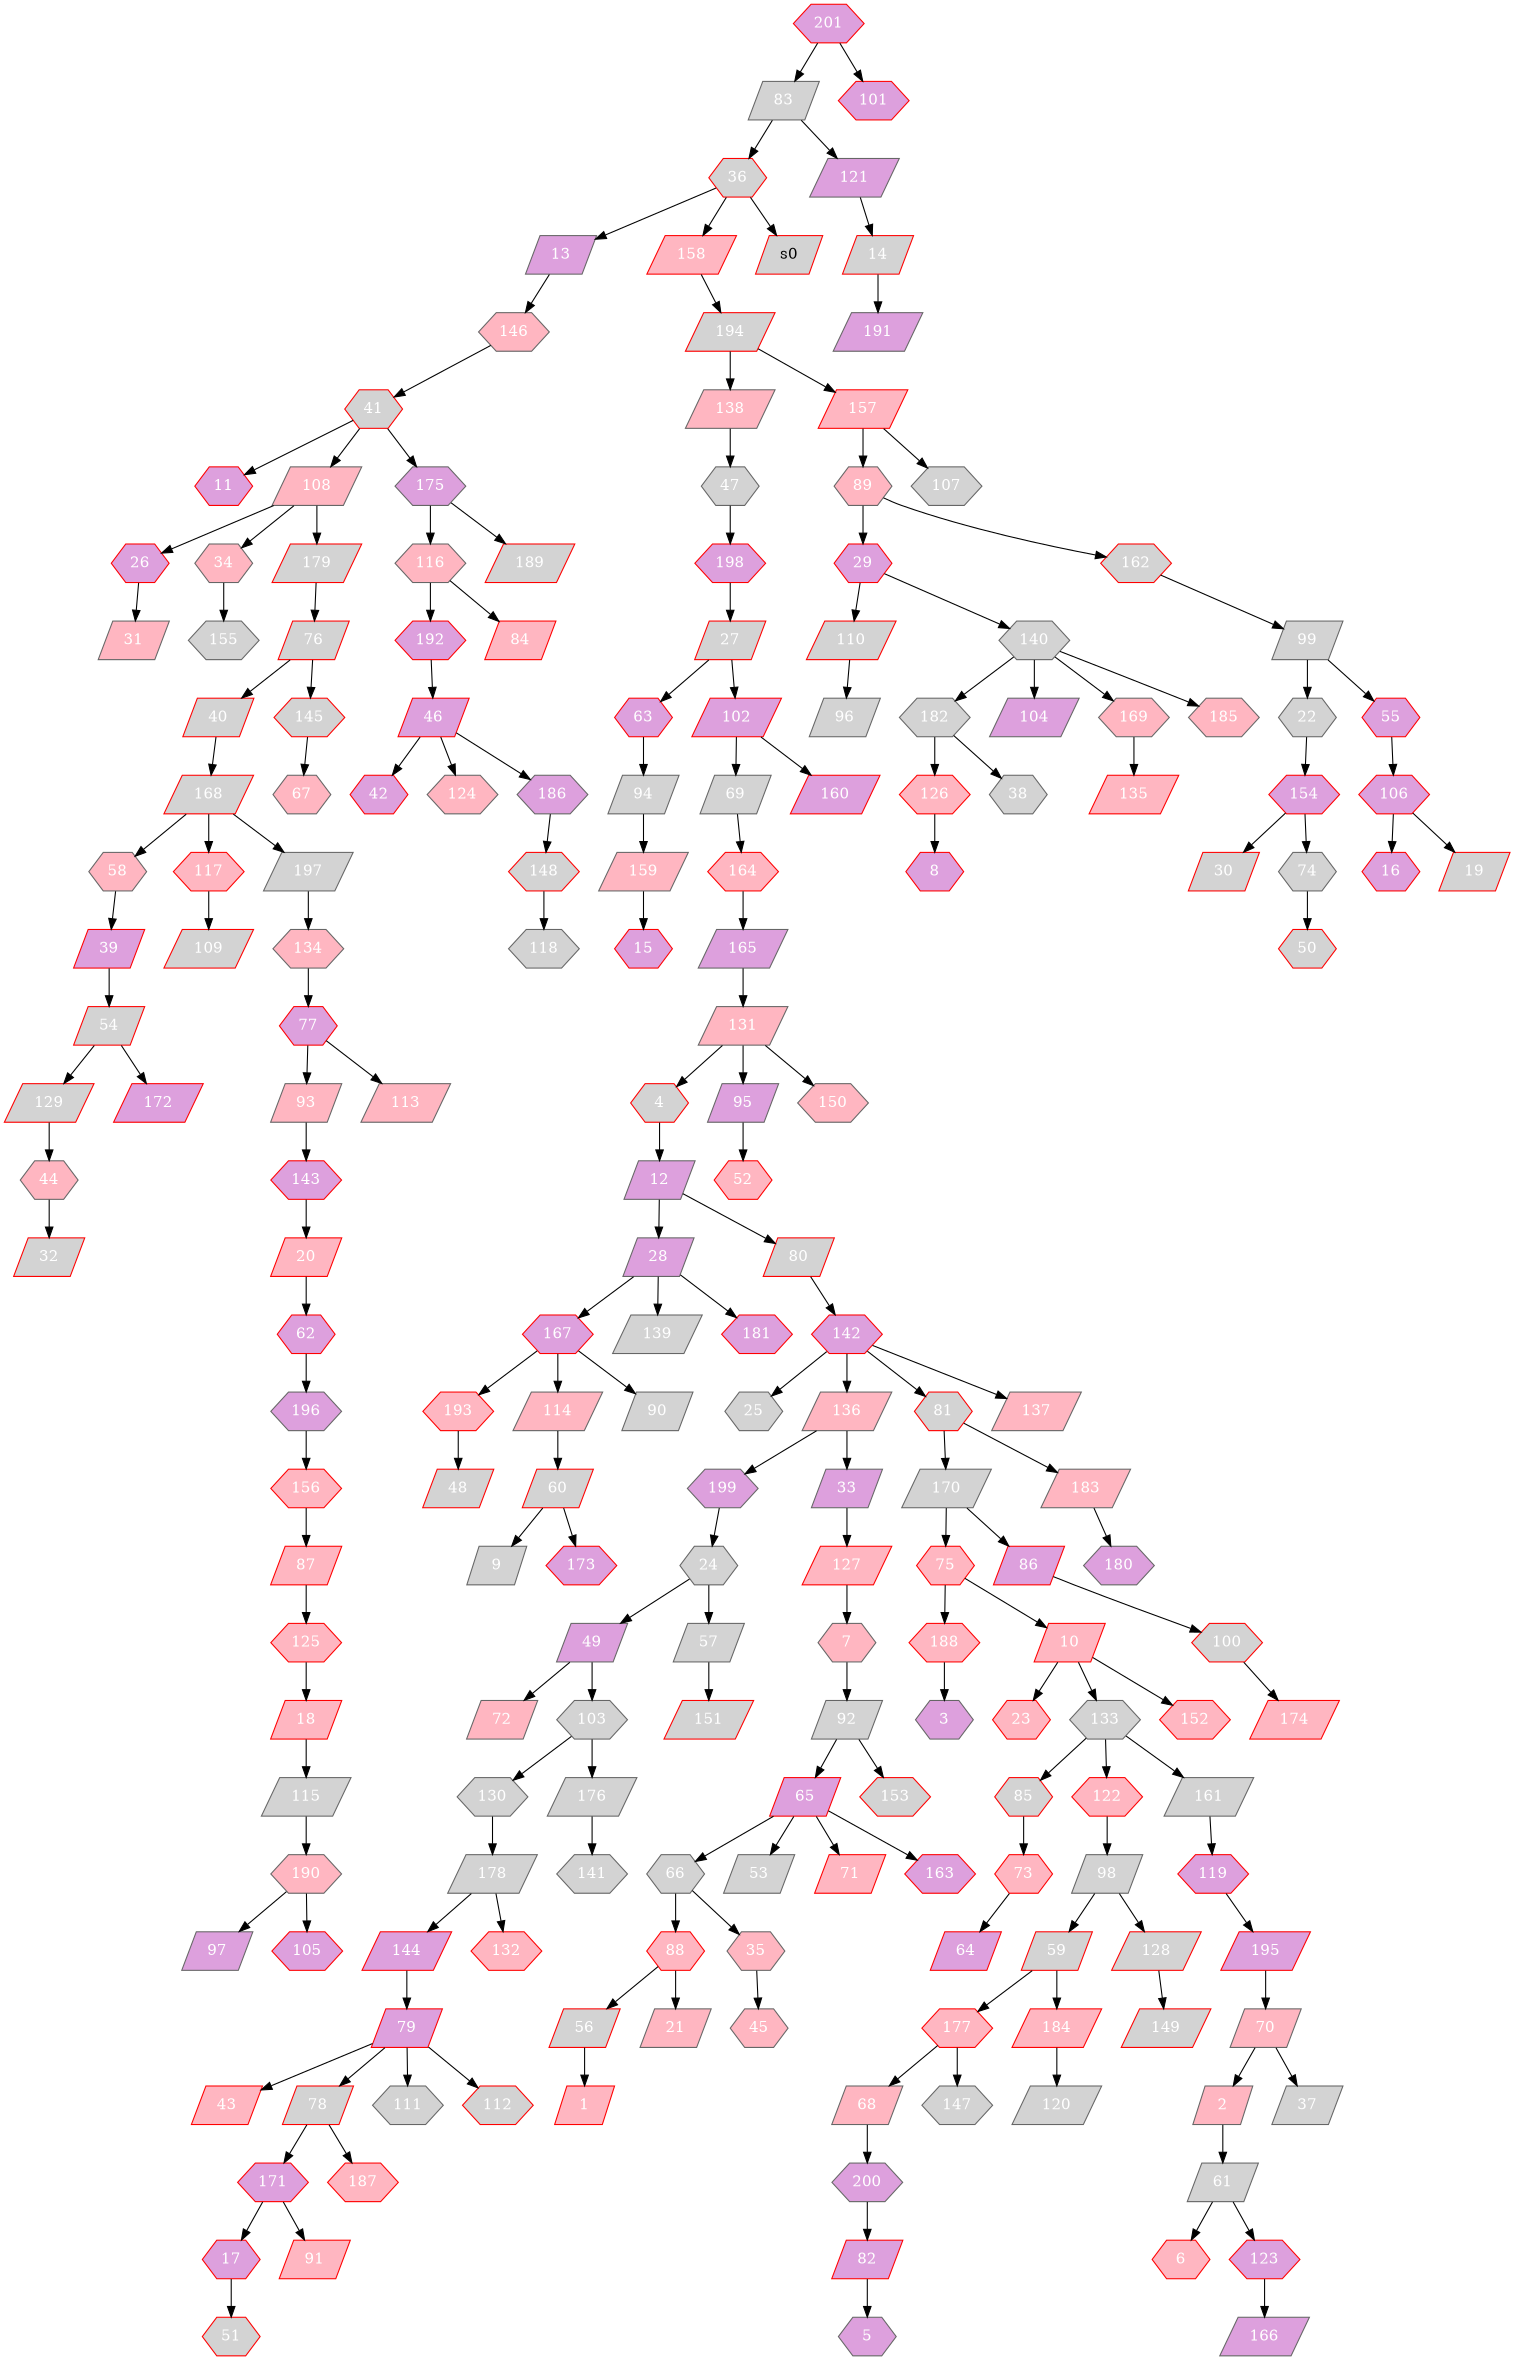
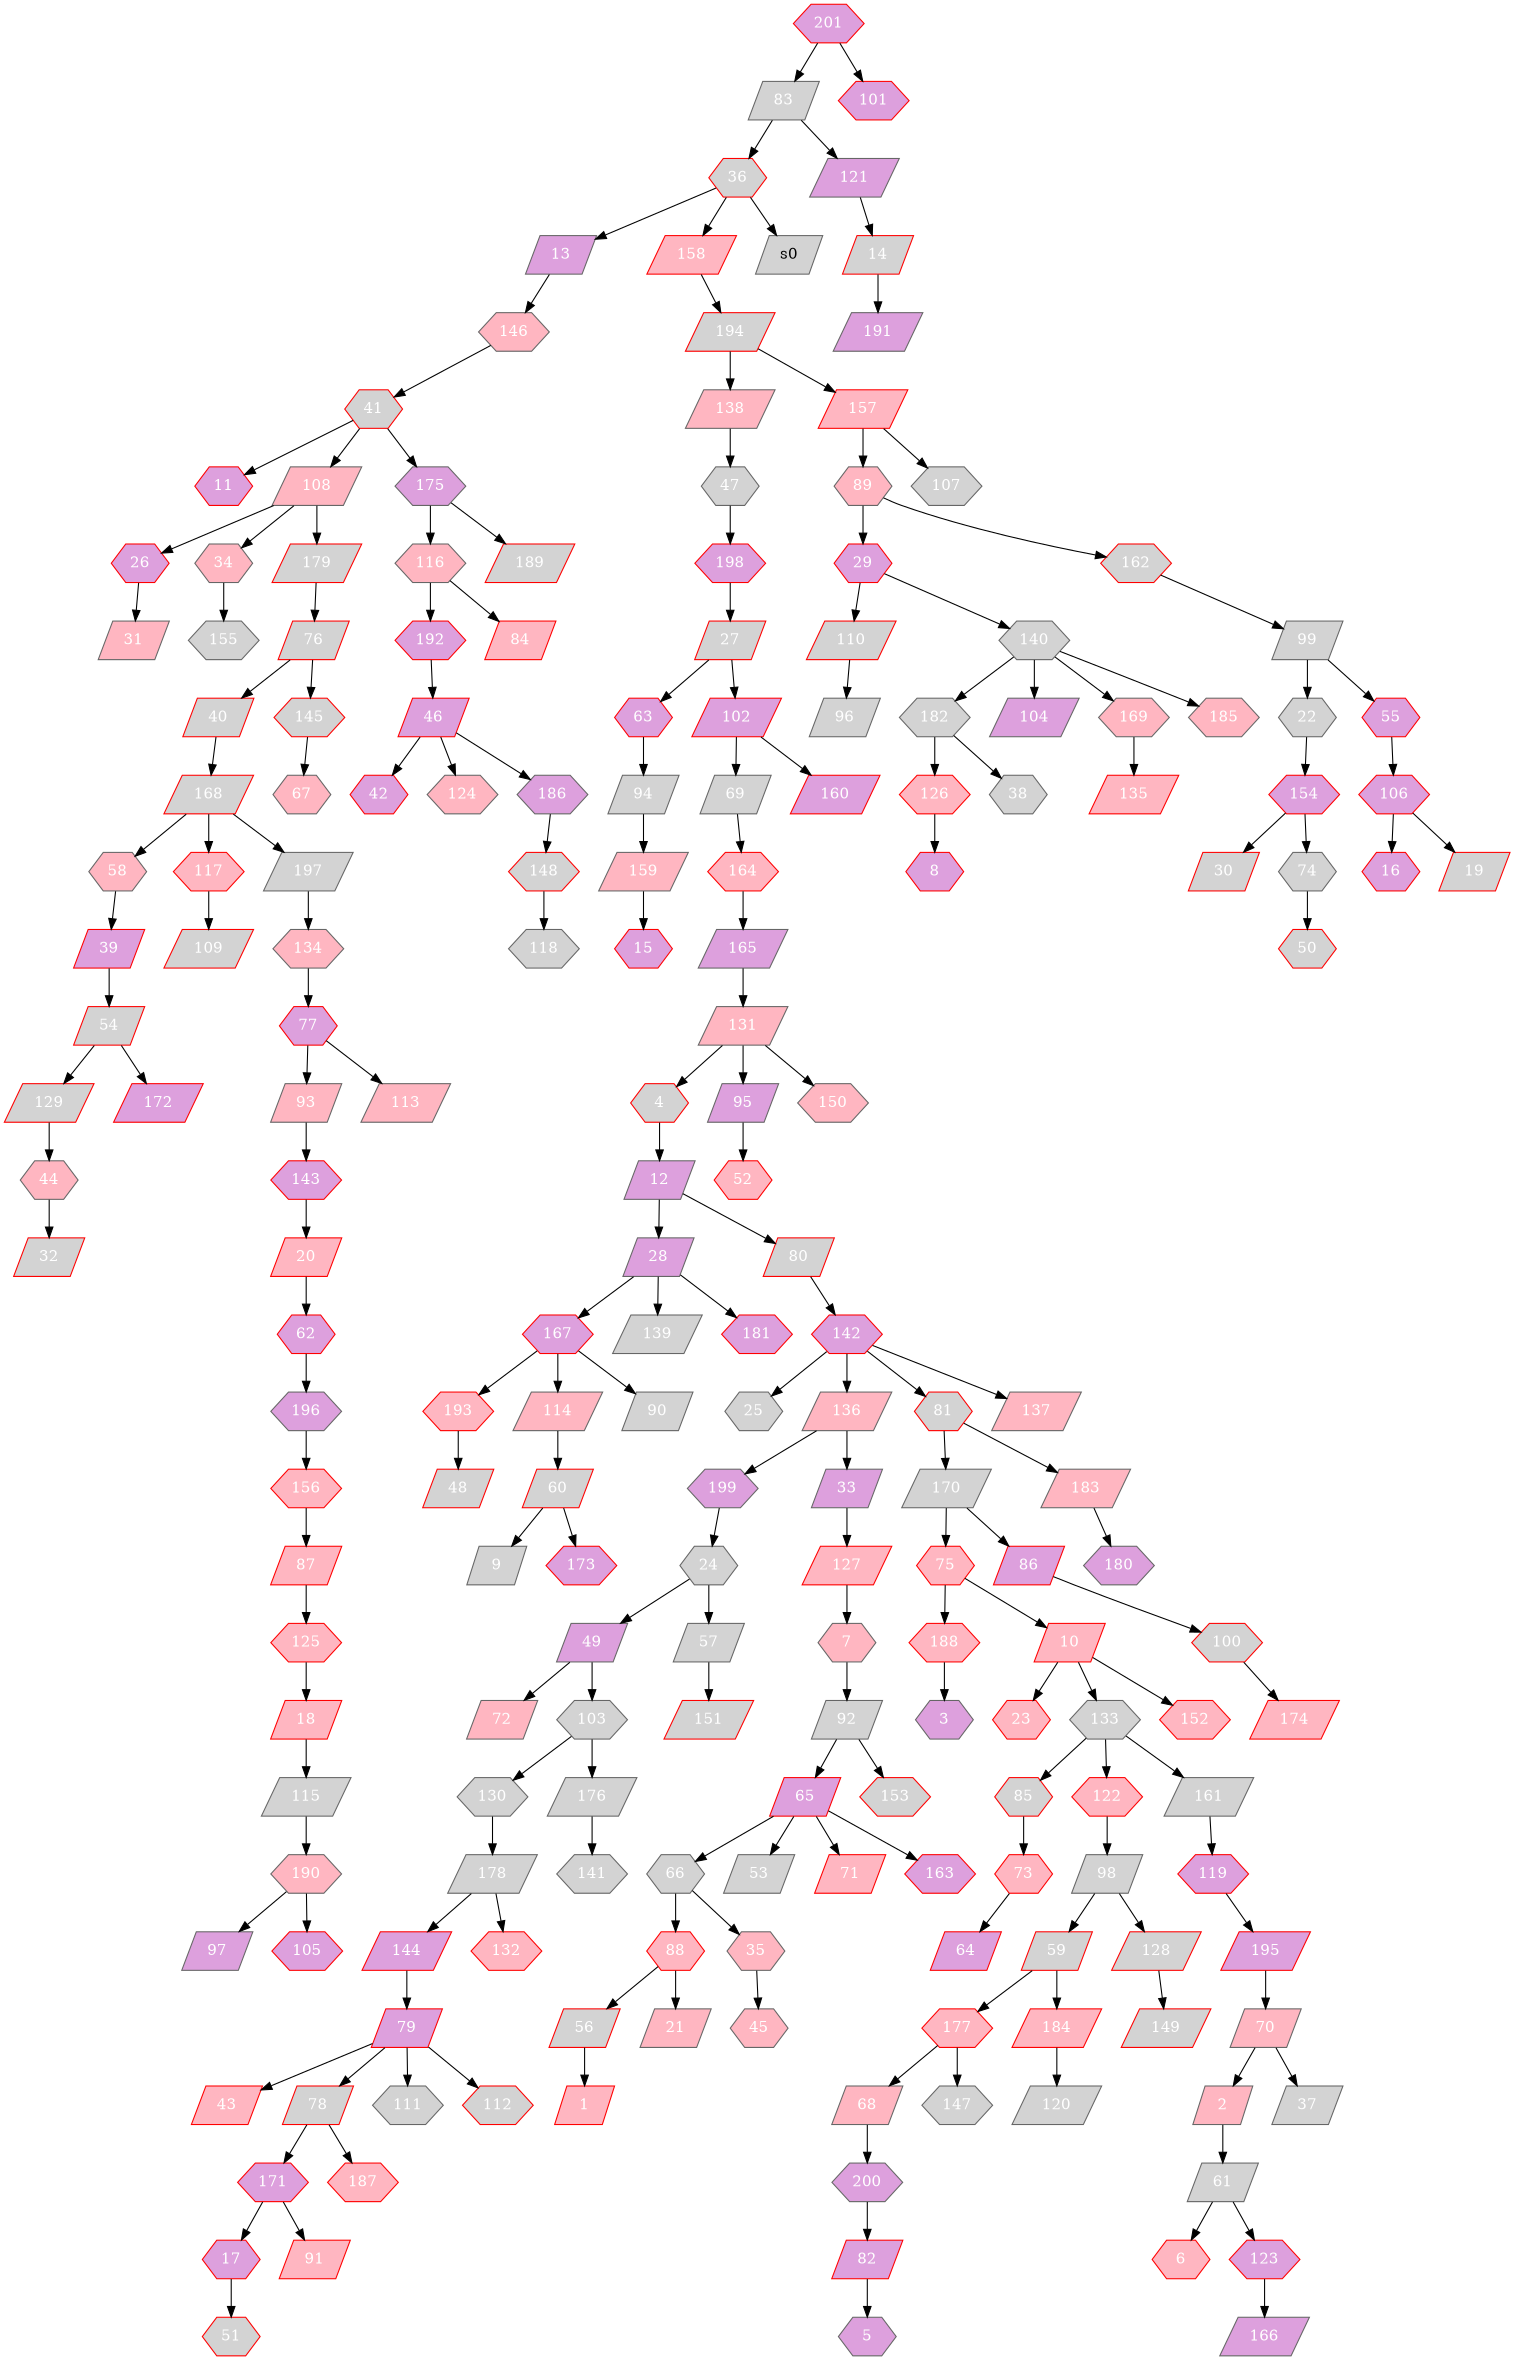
node "s0": color red -> gray40
